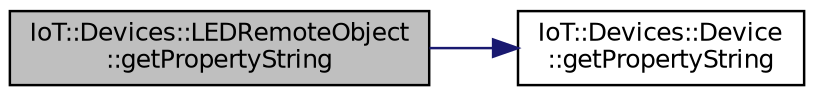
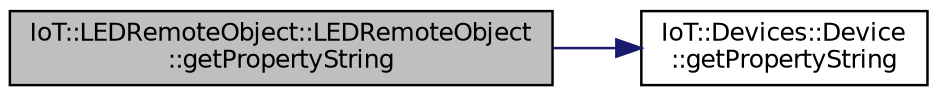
node "IoT::Devices::LEDRemoteObject ::getPropertyString": label "IoT::Devices::LEDRemoteObject ::getPropertyString" -> "IoT::LEDRemoteObject::LEDRemoteObject ::getPropertyString"
